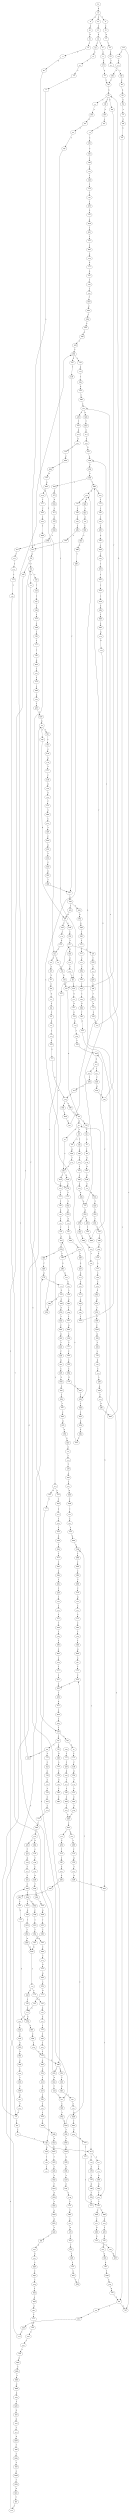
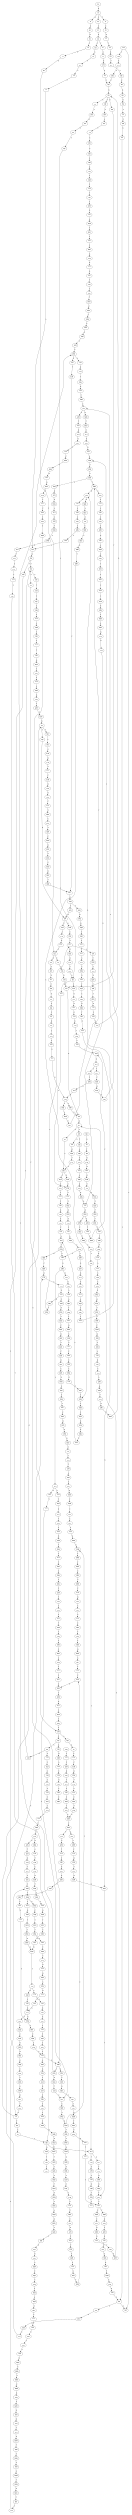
node "S60": removed
